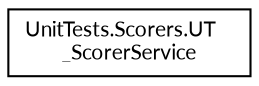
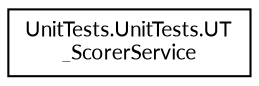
node "UnitTests.Scorers.UT _ScorerService": label "UnitTests.Scorers.UT _ScorerService" -> "UnitTests.UnitTests.UT _ScorerService"
